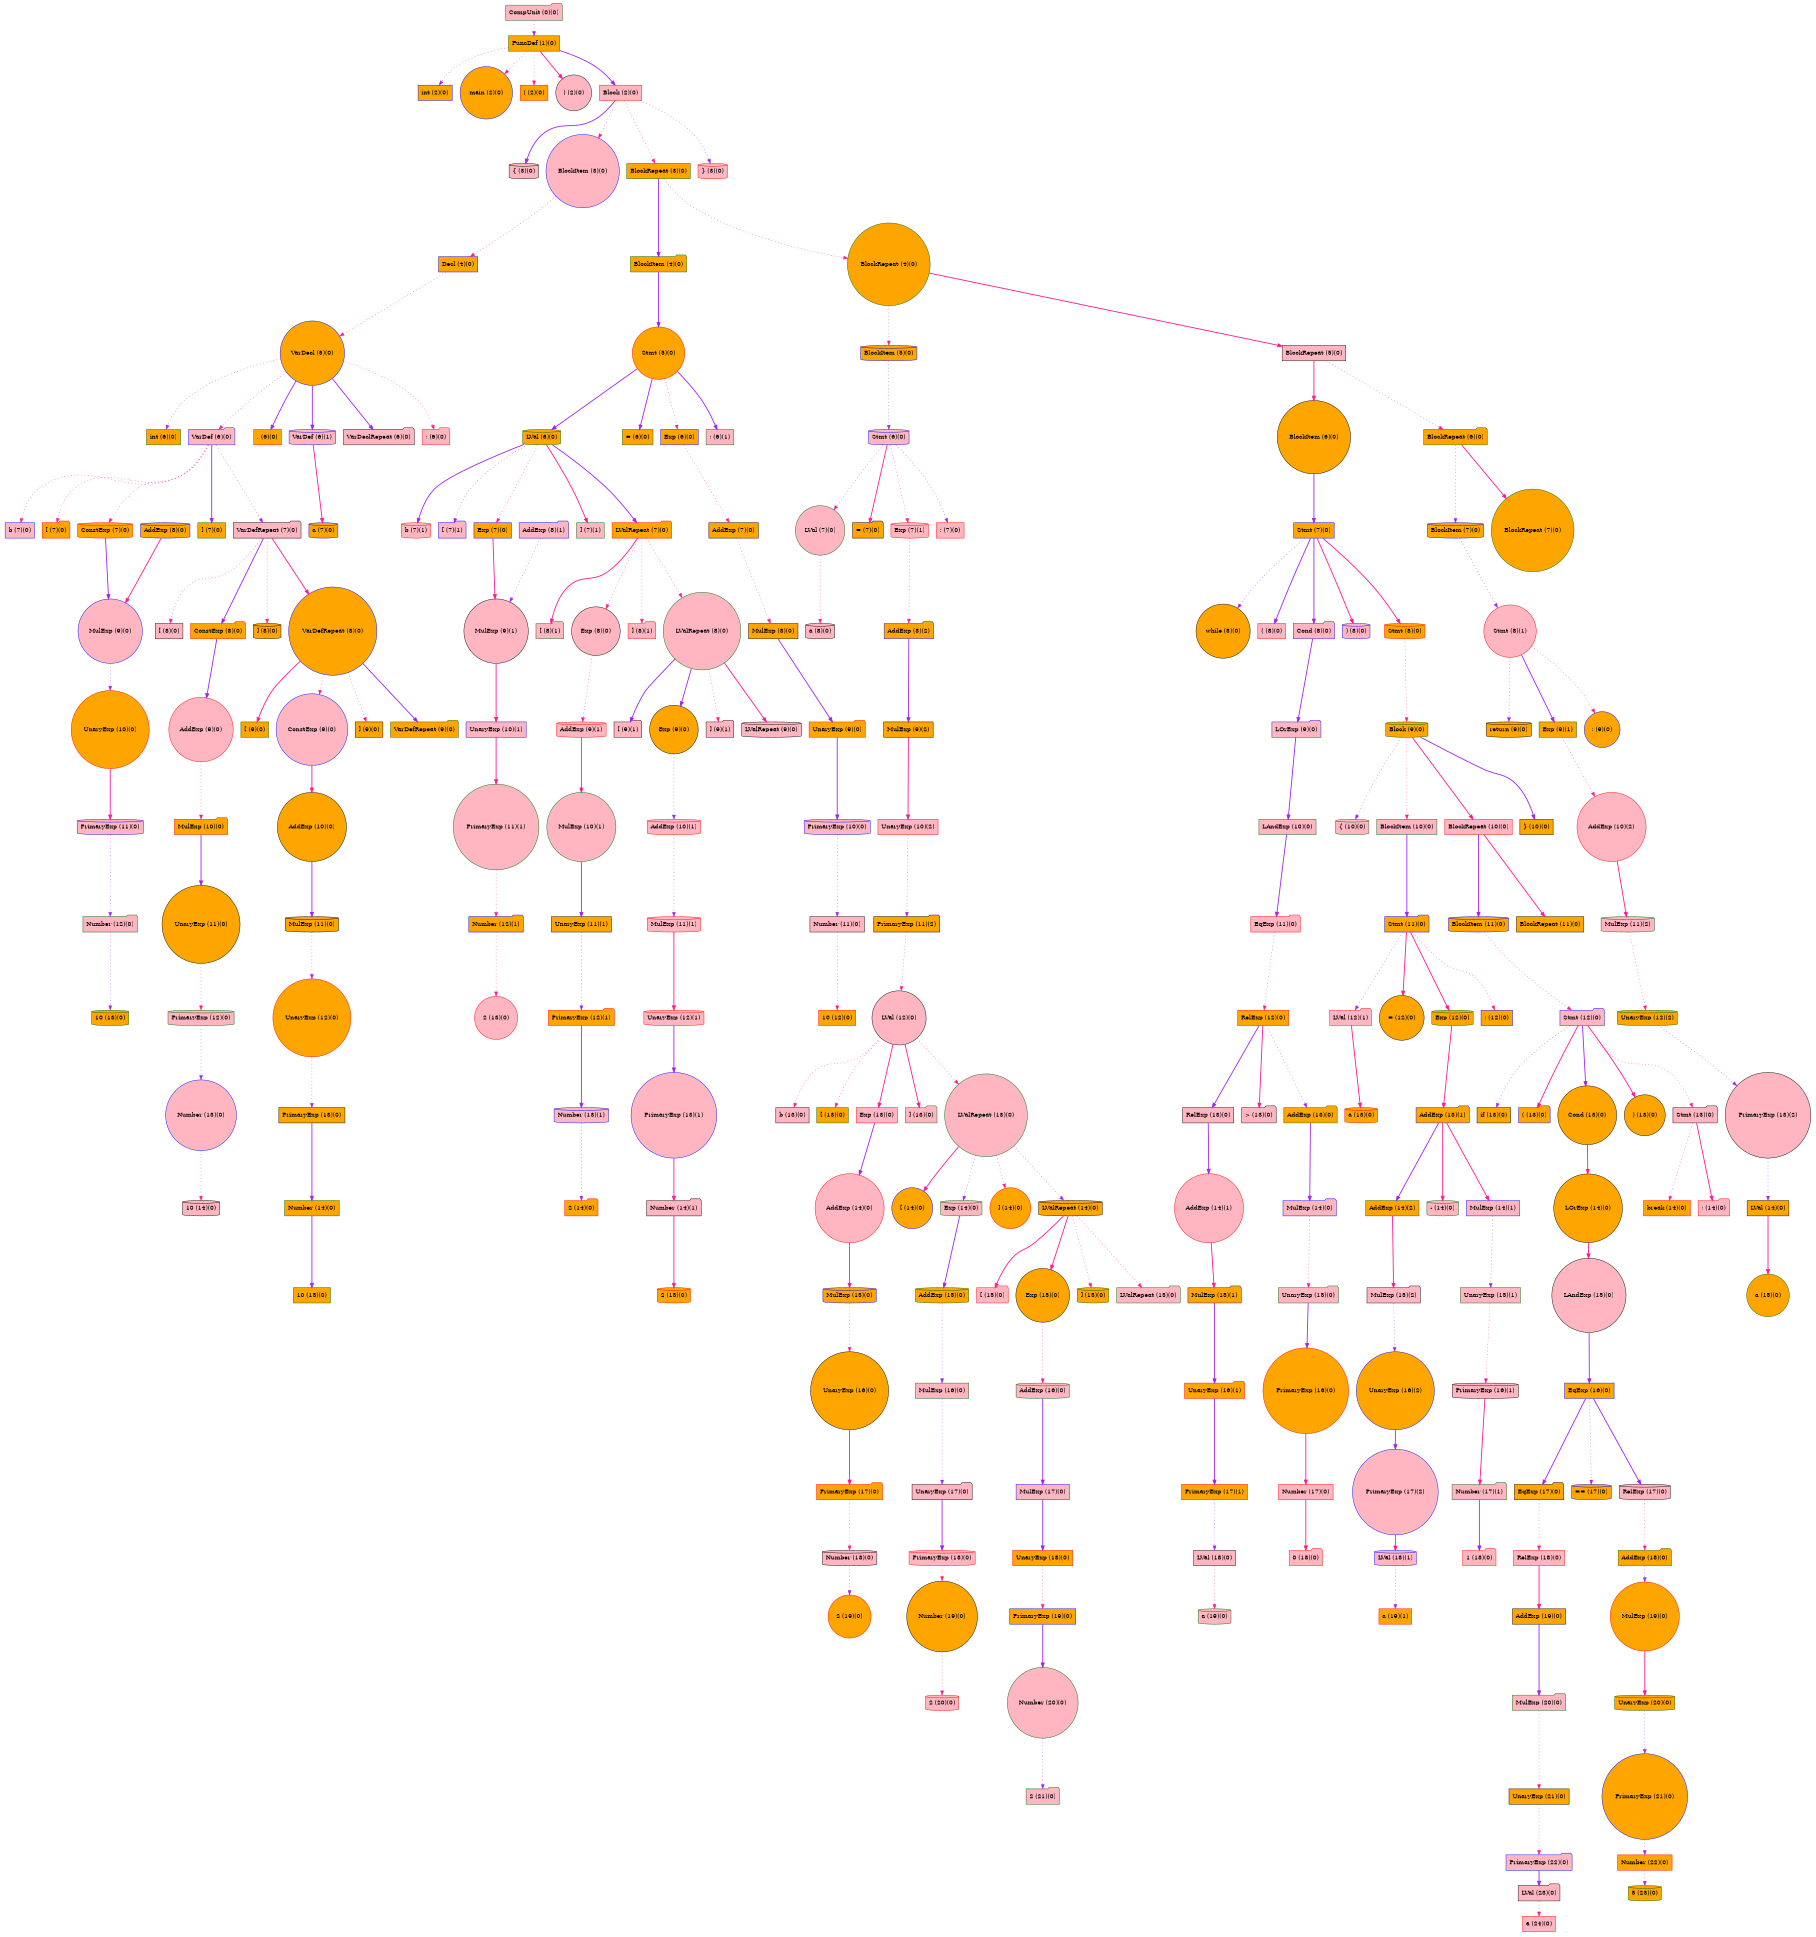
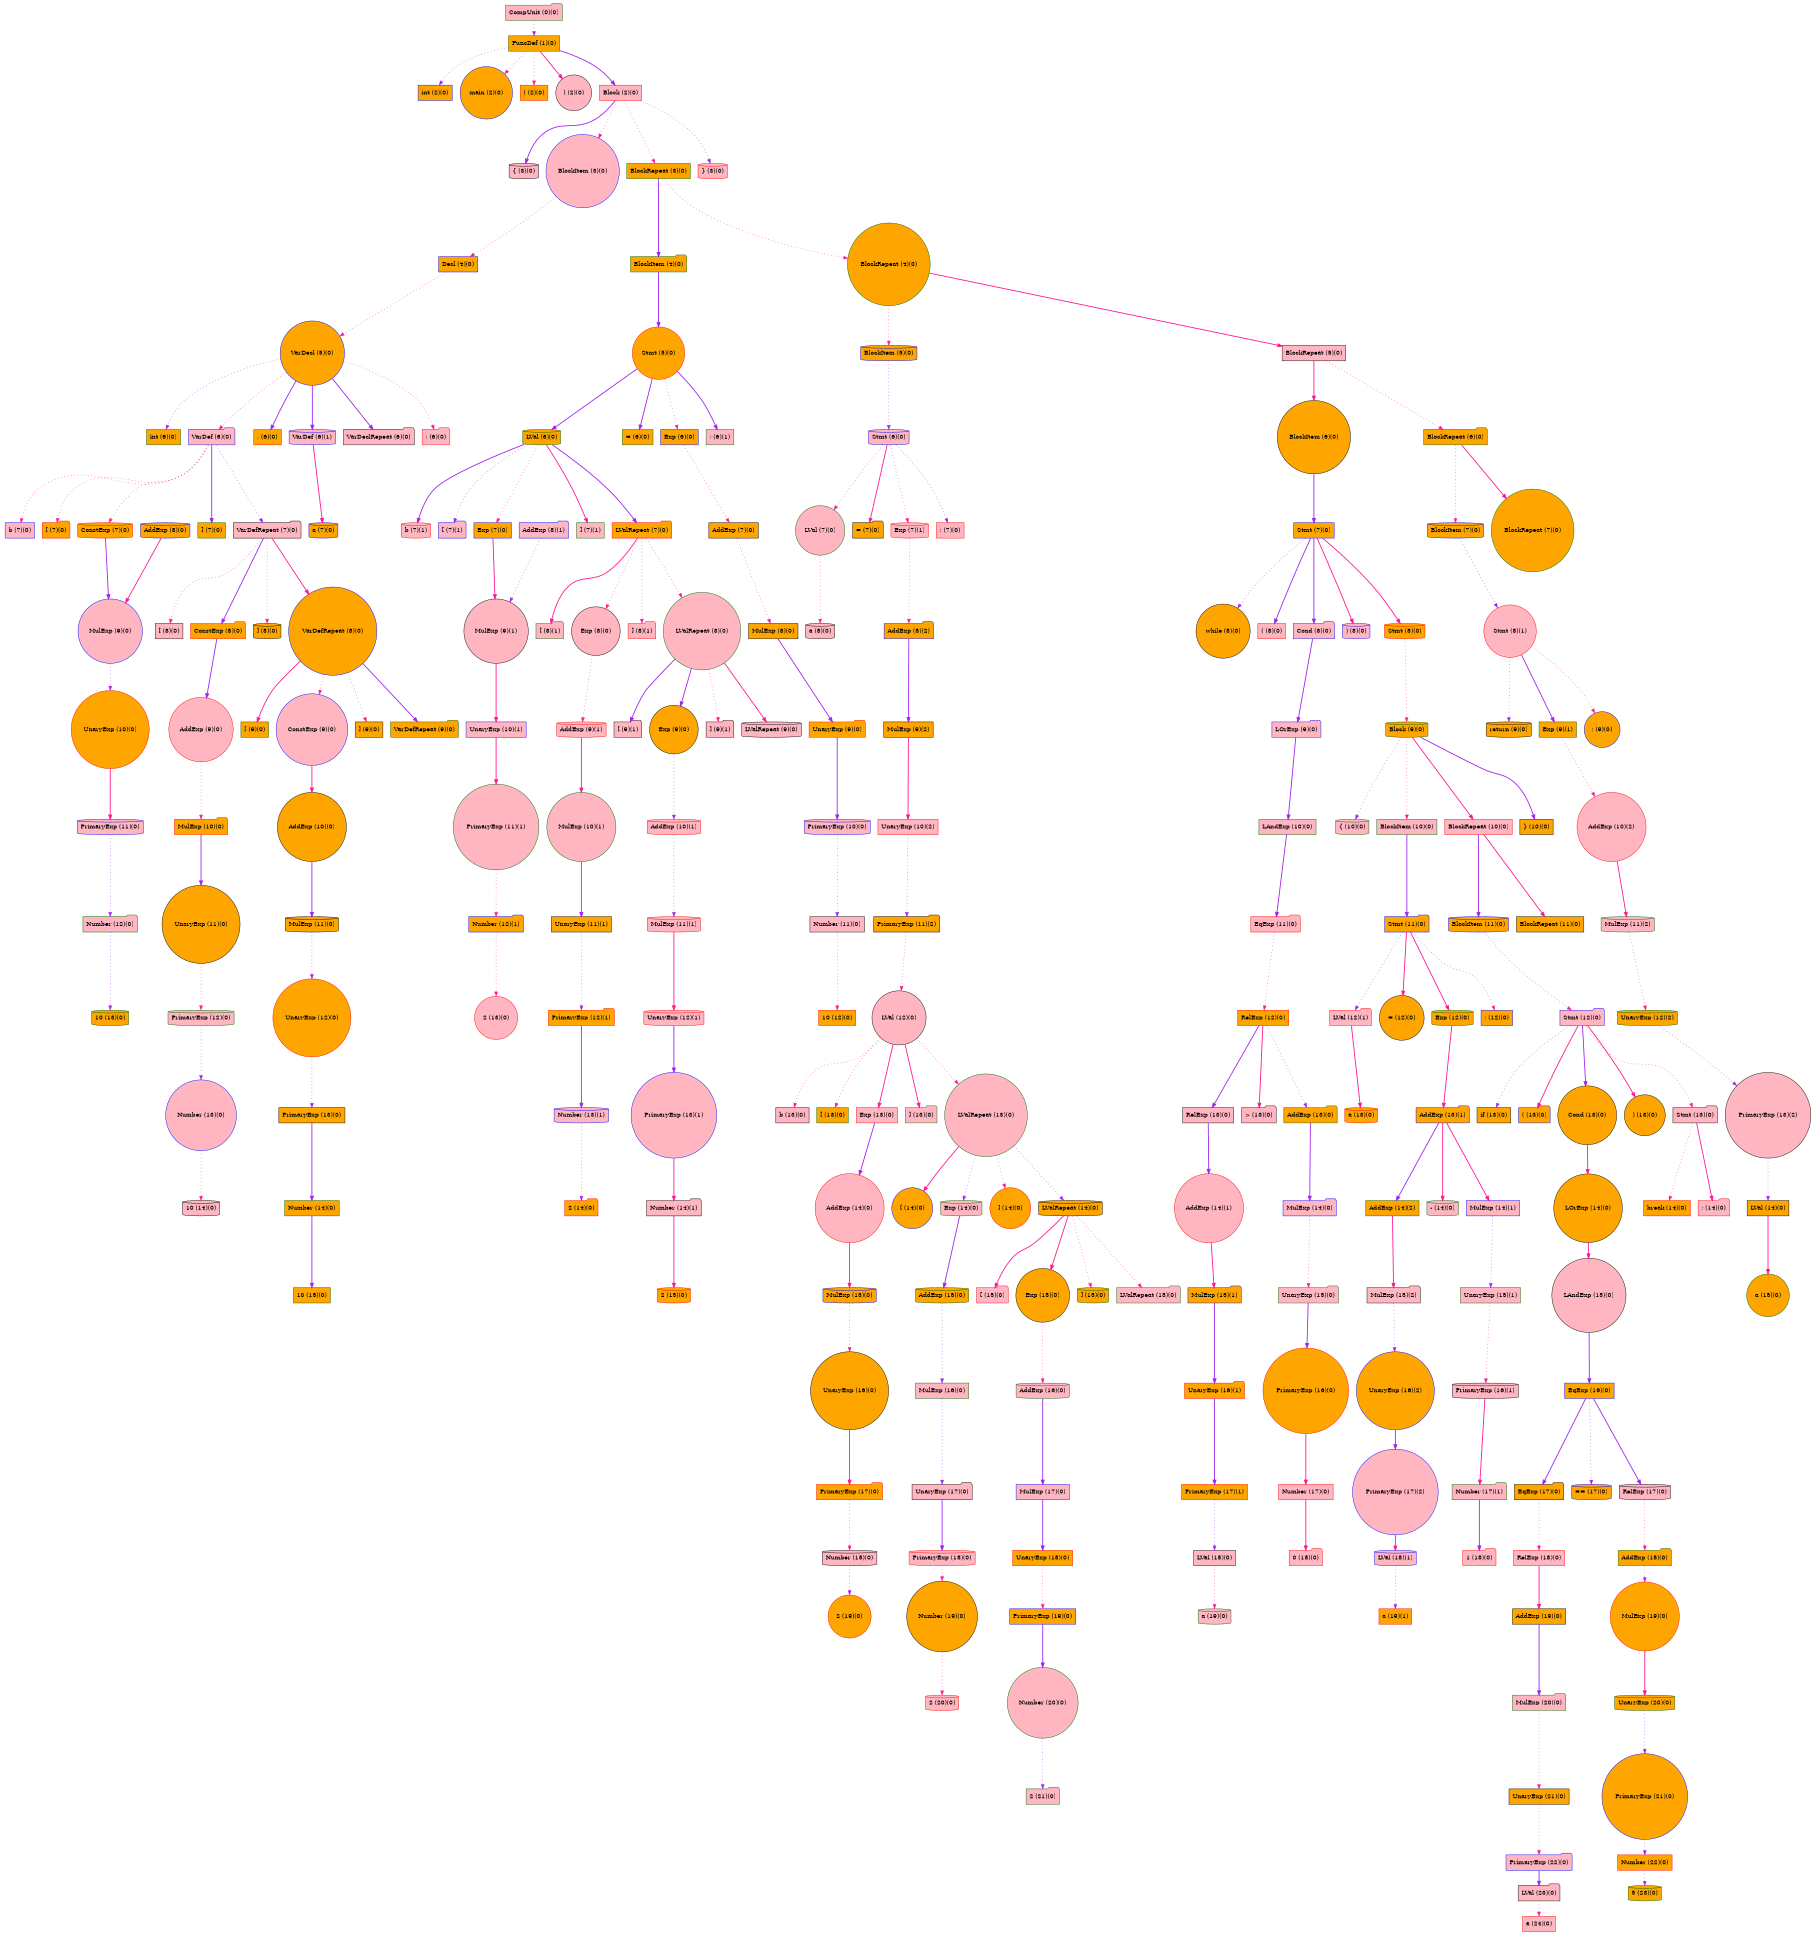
edge "BlockRepeat (6)(0)" -> "BlockItem (7)(0)": color purple -> deeppink
